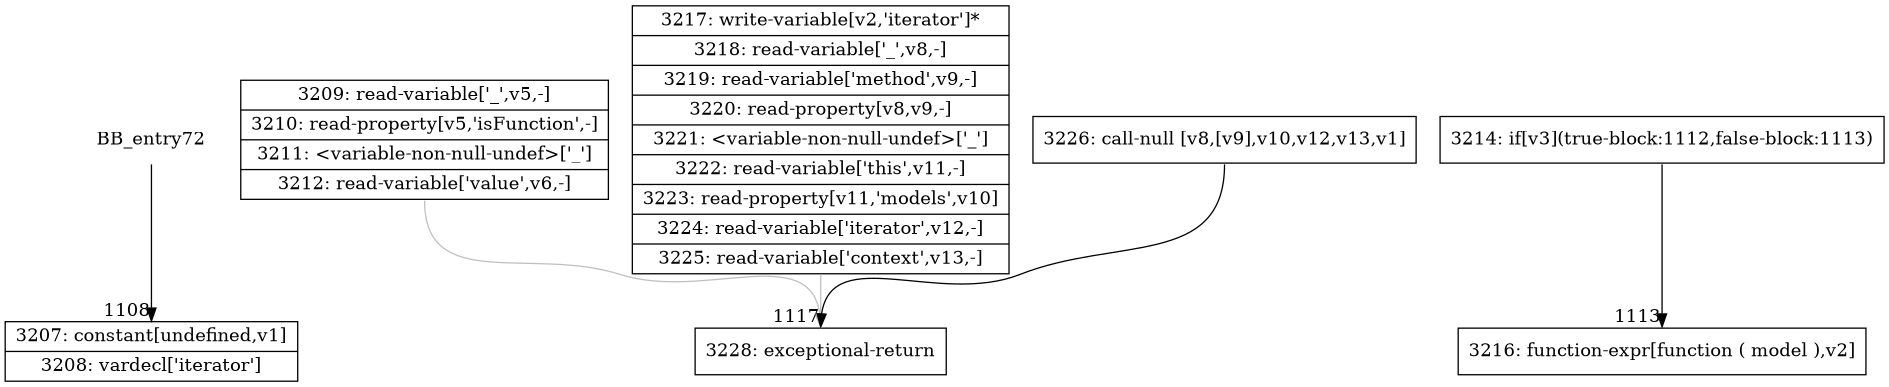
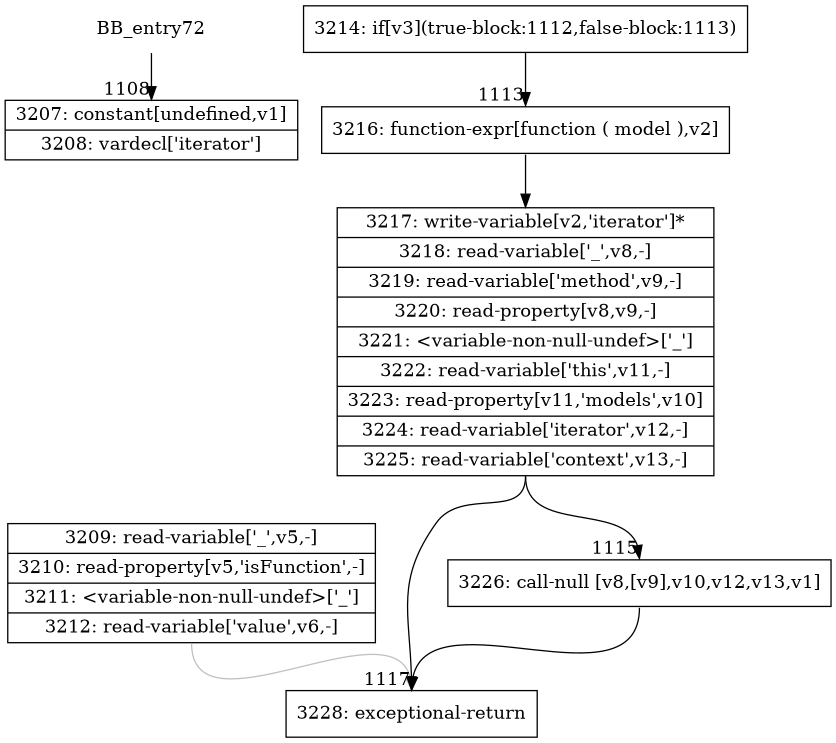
edge "3216: function-expr[function ( model ),v2]" -> "3217: write-variable[v2,'iterator']*": added
edge "3217: write-variable[v2,'iterator']*" -> "3228: exceptional-return": color gray -> black
edge "3217: write-variable[v2,'iterator']*" -> "3226: call-null [v8,[v9],v10,v12,v13,v1]": added
